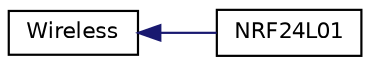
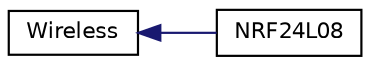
node "NRF24L01": label "NRF24L01" -> "NRF24L08"
